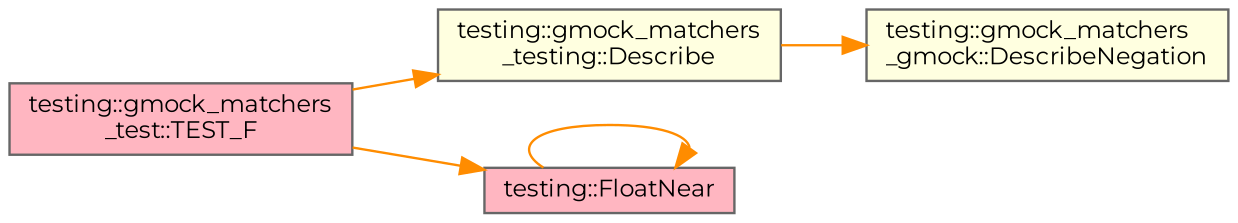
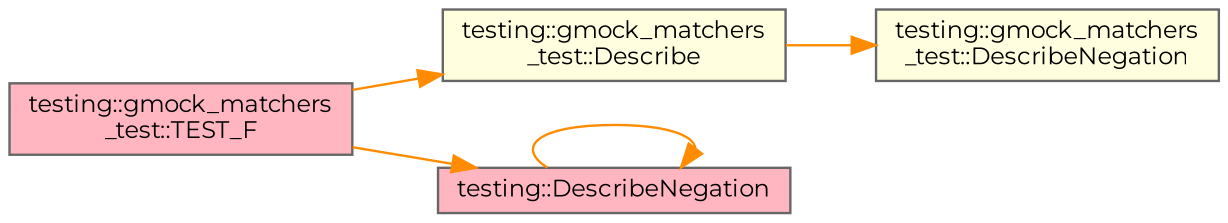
node "testing::gmock_matchers _testing::Describe": label "testing::gmock_matchers _testing::Describe" -> "testing::gmock_matchers _test::Describe"
node "testing::gmock_matchers _gmock::DescribeNegation": label "testing::gmock_matchers _gmock::DescribeNegation" -> "testing::gmock_matchers _test::DescribeNegation"
node "testing::FloatNear": label "testing::FloatNear" -> "testing::DescribeNegation"
